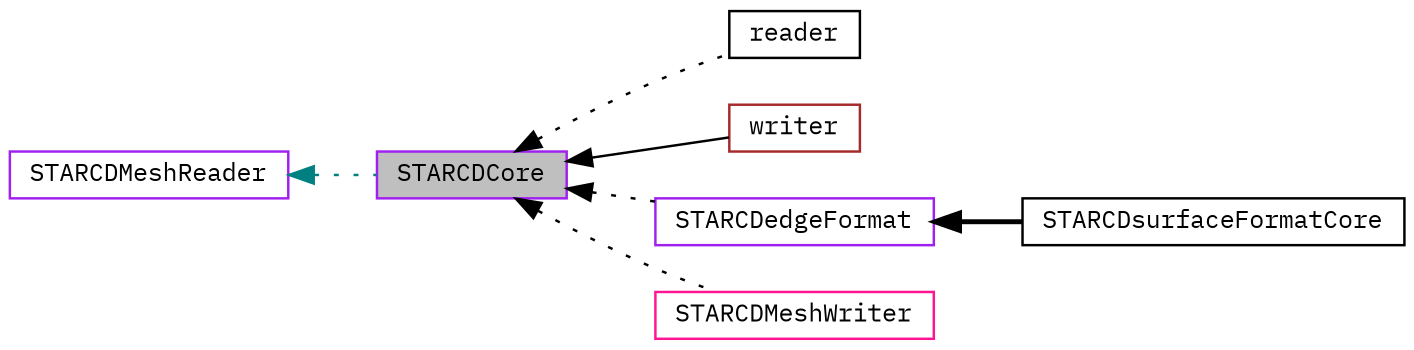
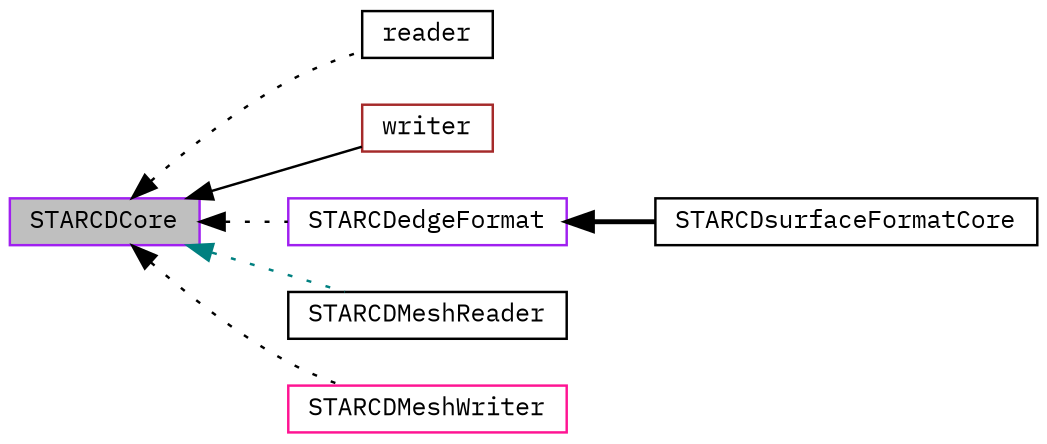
node "STARCDMeshReader": color purple -> black
edge "STARCDCore" -> "STARCDMeshReader": reversed
